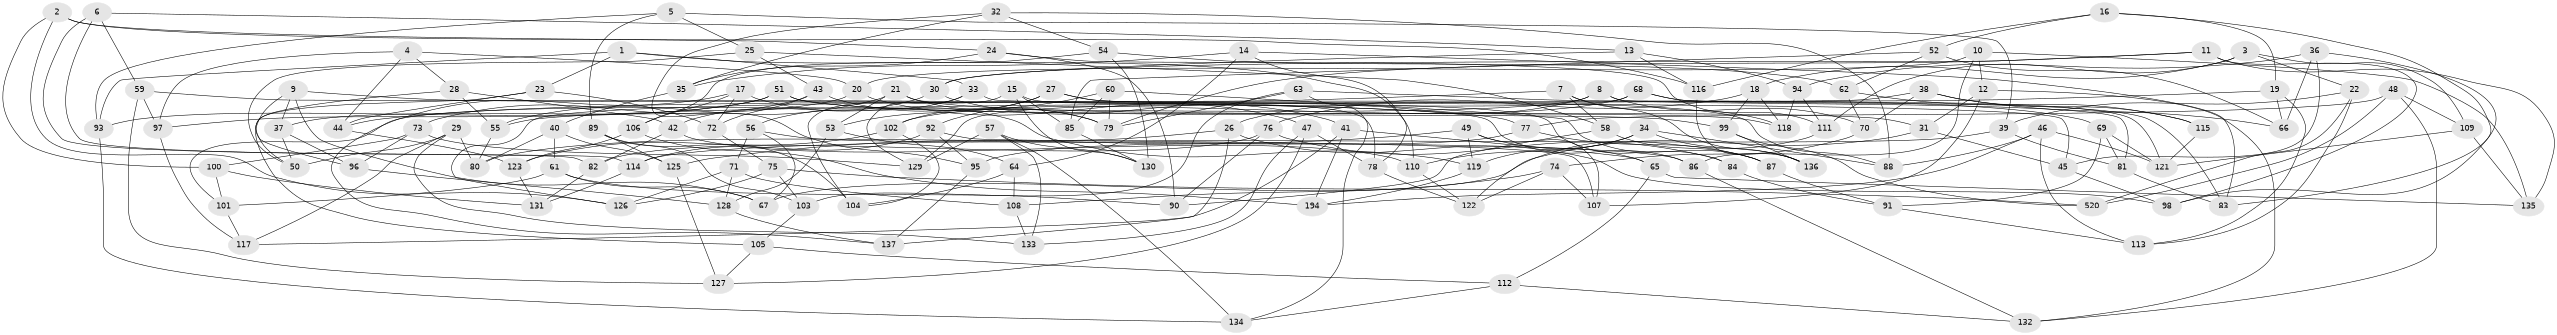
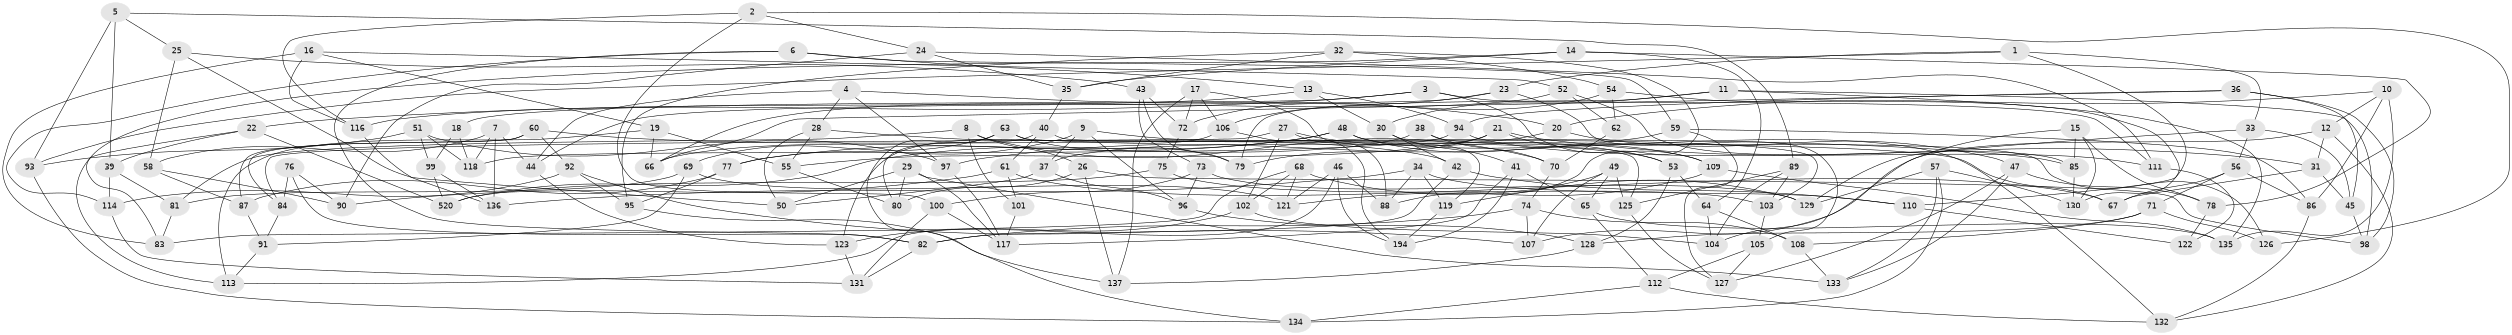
edge "18" -- "76": removed
edge "60" -- "79": now "60" -- "84"
node "115": removed
edge "74" -- "122": now "74" -- "82"
edge "100" -- "101": now "100" -- "117"
edge "75" -- "126": removed
